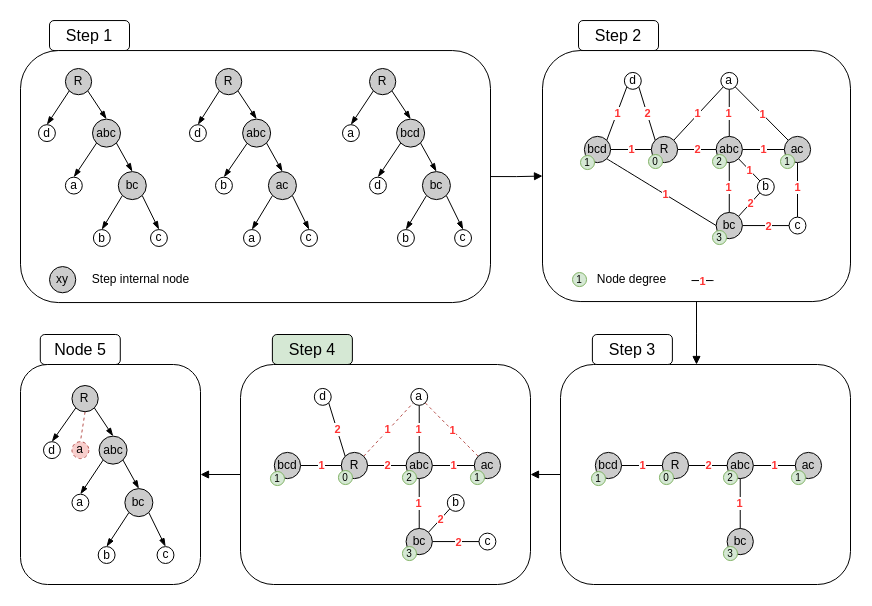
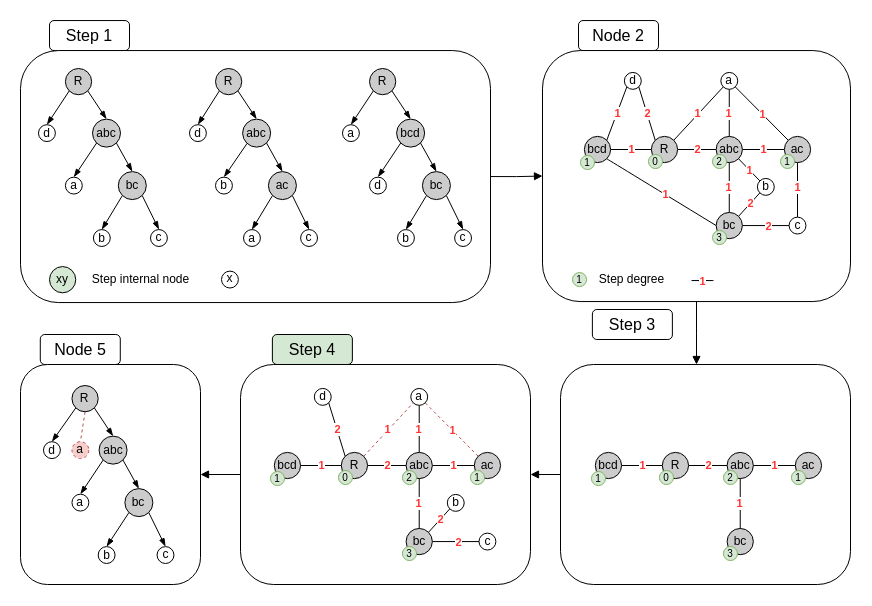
node "Step 2": label "Step 2" -> "Node 2"
node "xy": fillcolor #cccccc -> #d5e8d4
node "x": added
node "Node degree": label "Node degree" -> "Step degree"
node "Step 3": moved (632, 350) -> (632, 325)
